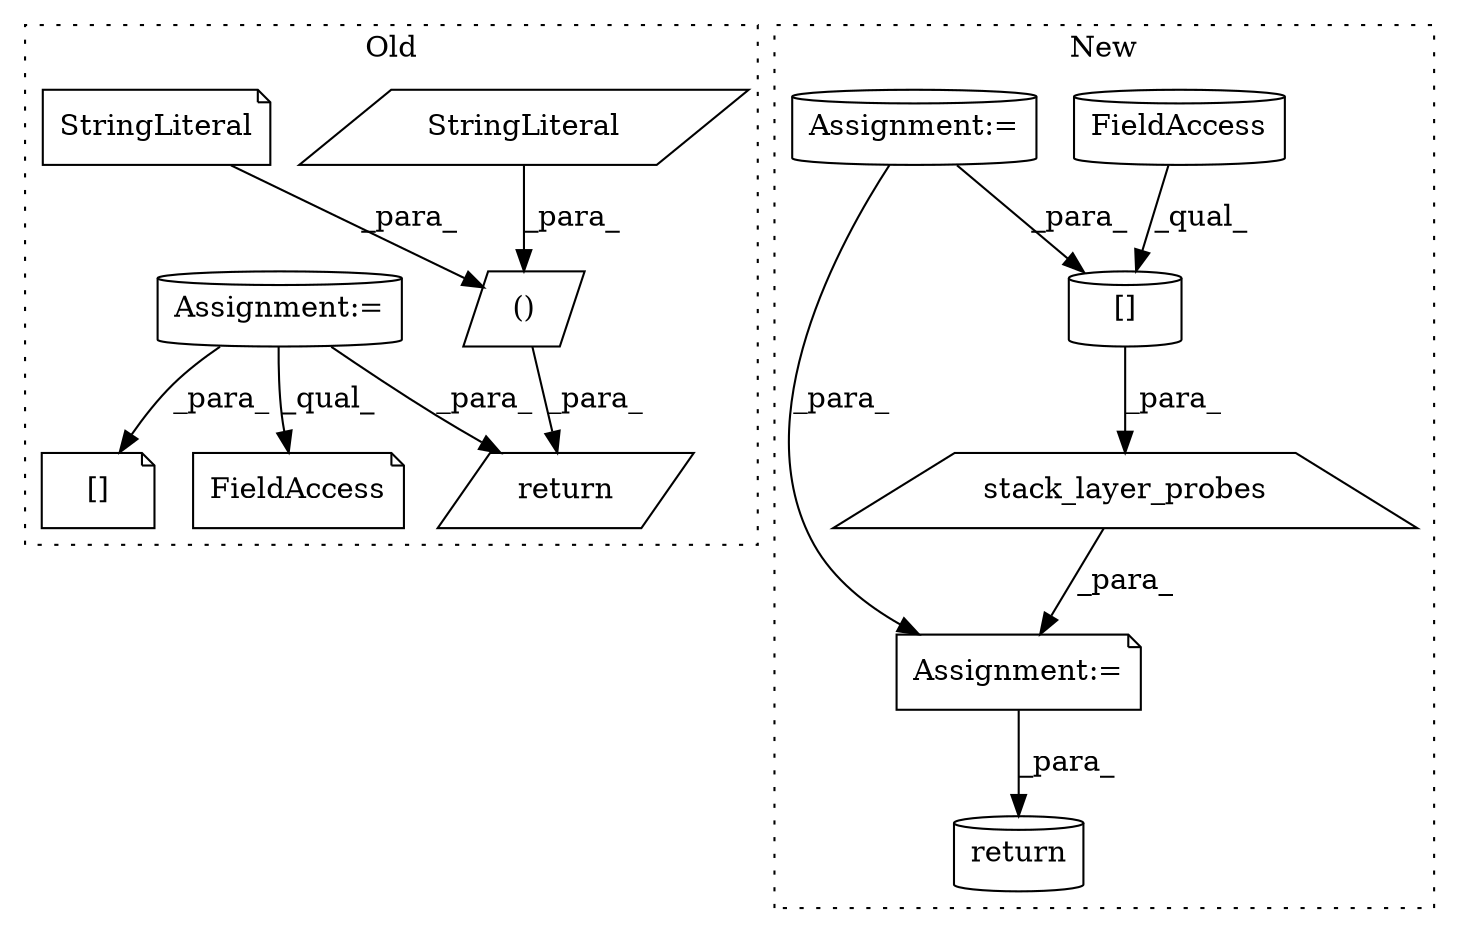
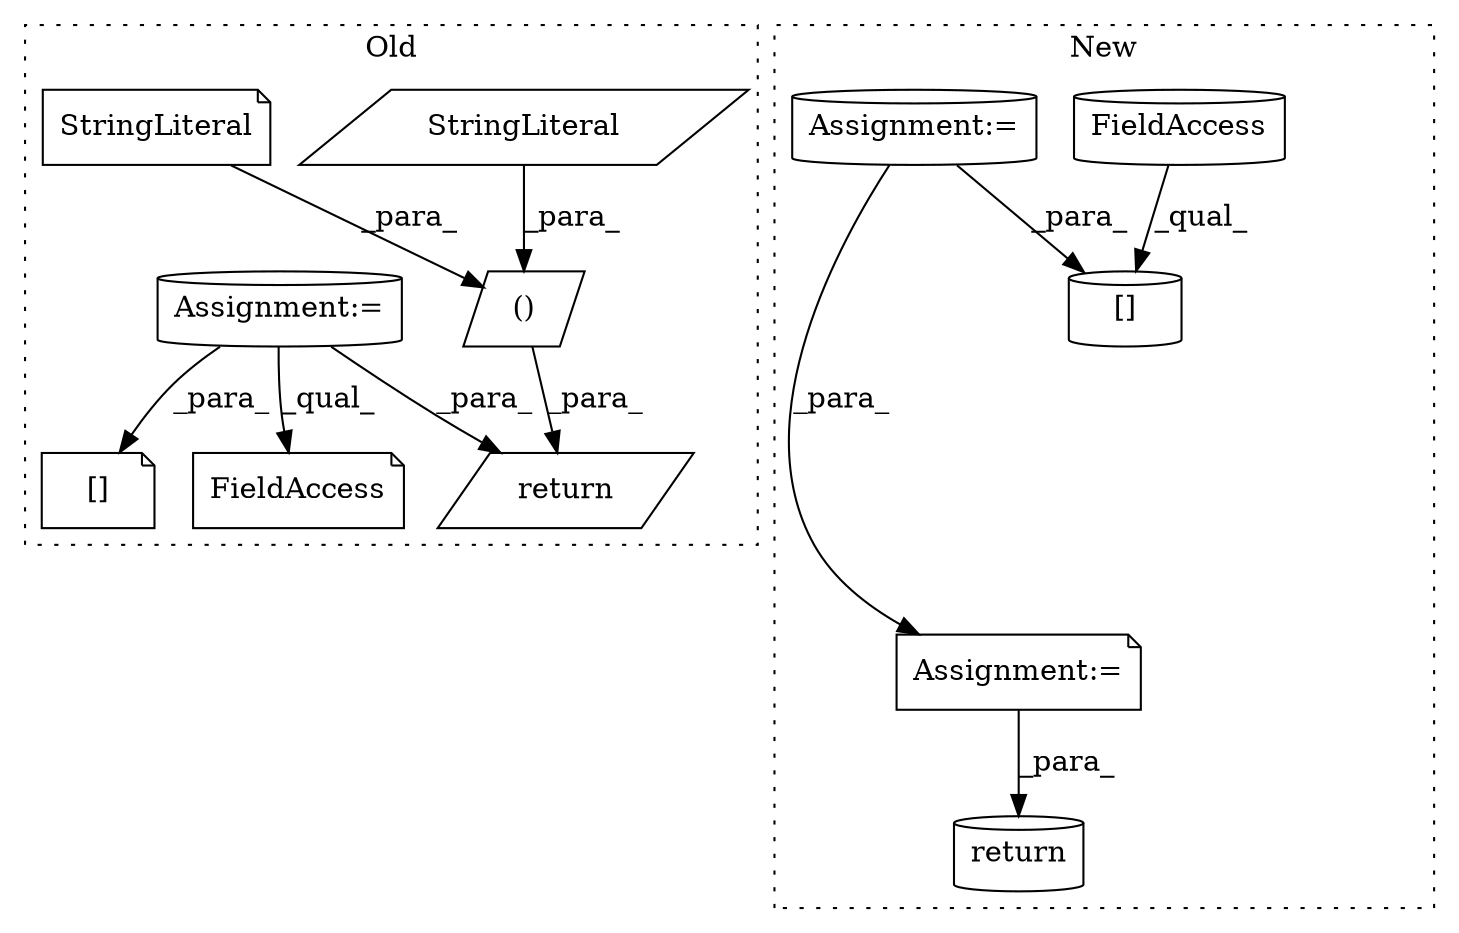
node "stack_layer_probes": removed
